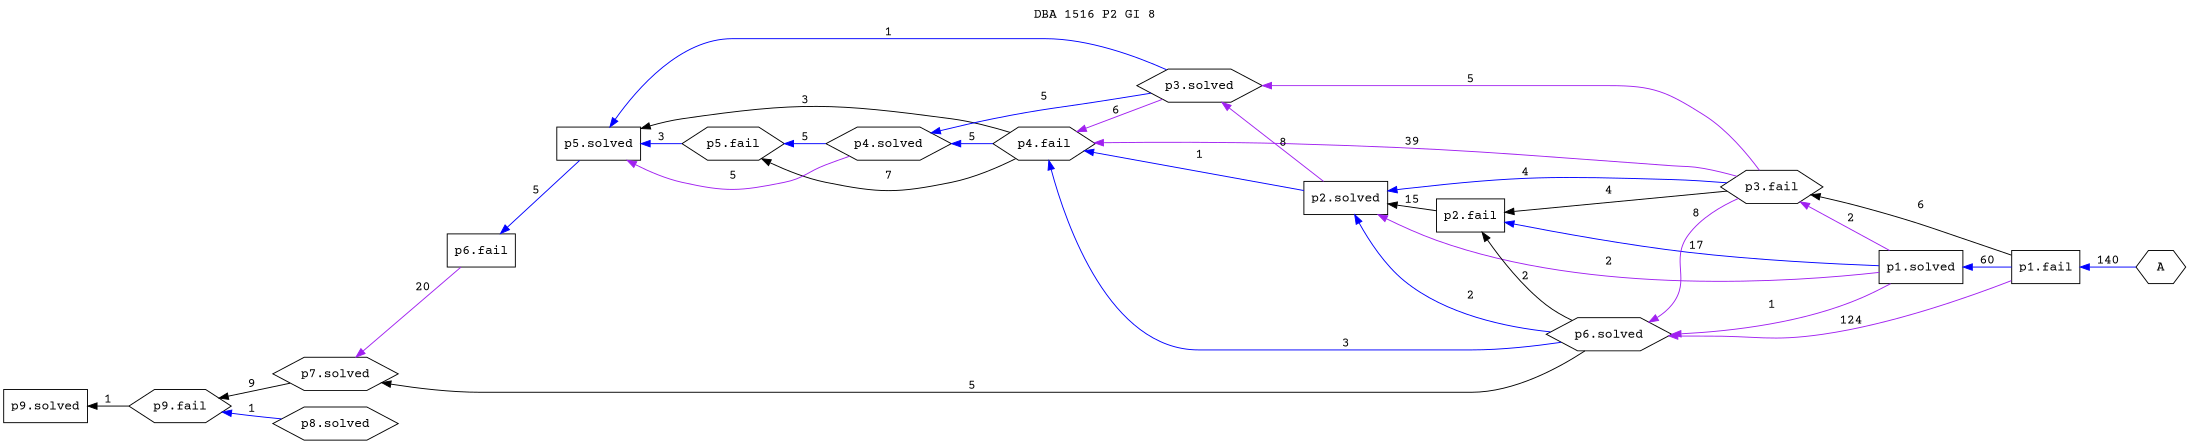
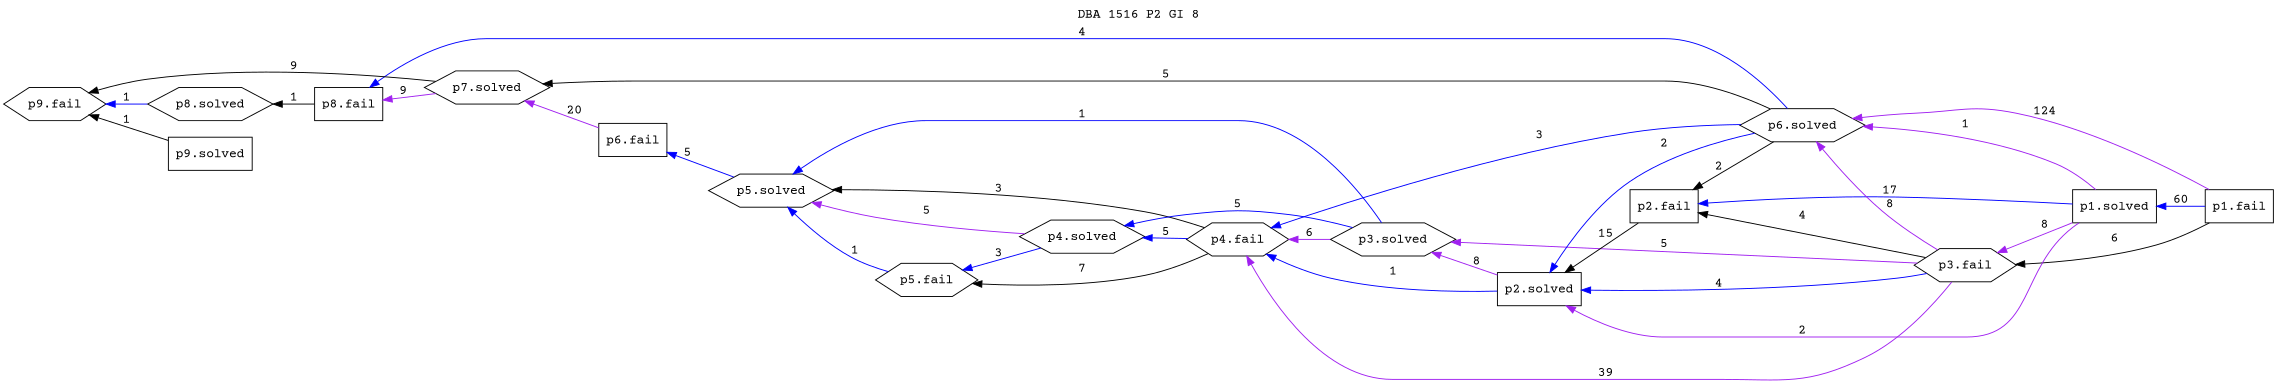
node "p8.fail": added
edge "p5.fail" -> "p5.solved": label "3" -> "1"
edge "p4.solved" -> "p5.fail": label "5" -> "3"
node "p5.solved": shape box -> hexagon
edge "p1.solved" -> "p3.fail": label "2" -> "8"
node "A": removed
edge "p9.fail" -> "p9.solved": reversed
